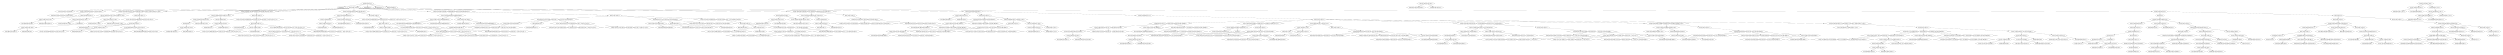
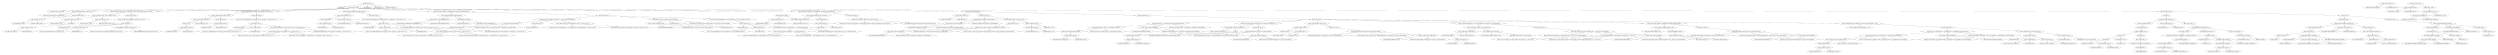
node "(IDENTIFIER,this,log(e.getMessage(), Project.MSG_ERR))": removed
